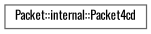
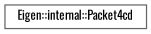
node "Packet::internal::Packet4cd": label "Packet::internal::Packet4cd" -> "Eigen::internal::Packet4cd"
